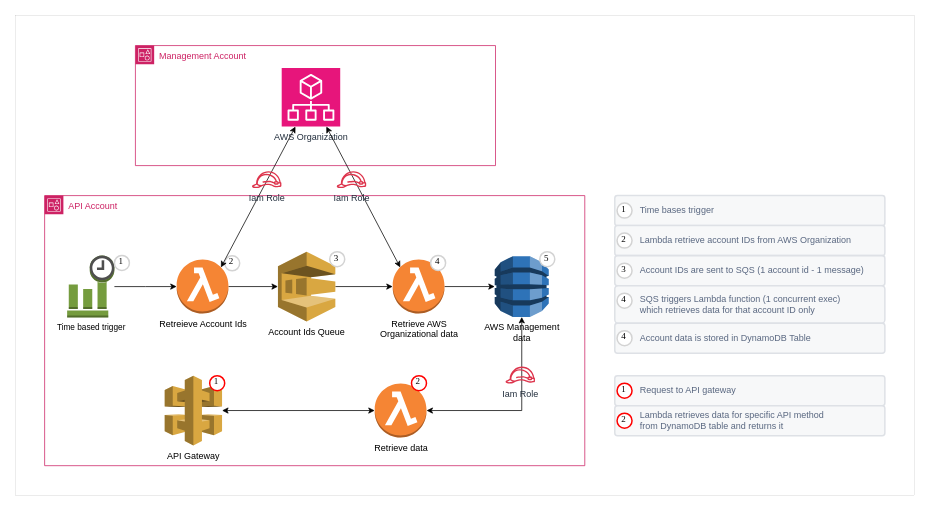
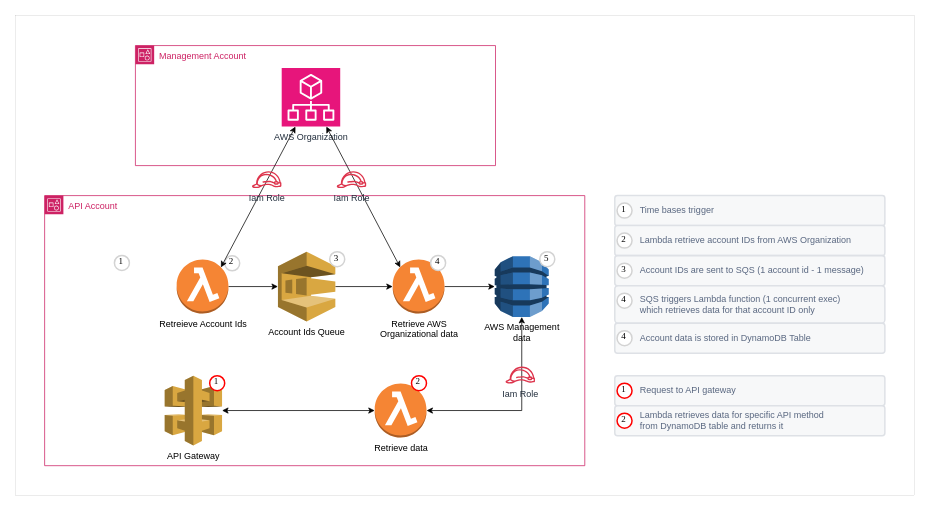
node "Time based trigger": removed
edge "Time based trigger" -> "Retreieve Account Ids": removed
